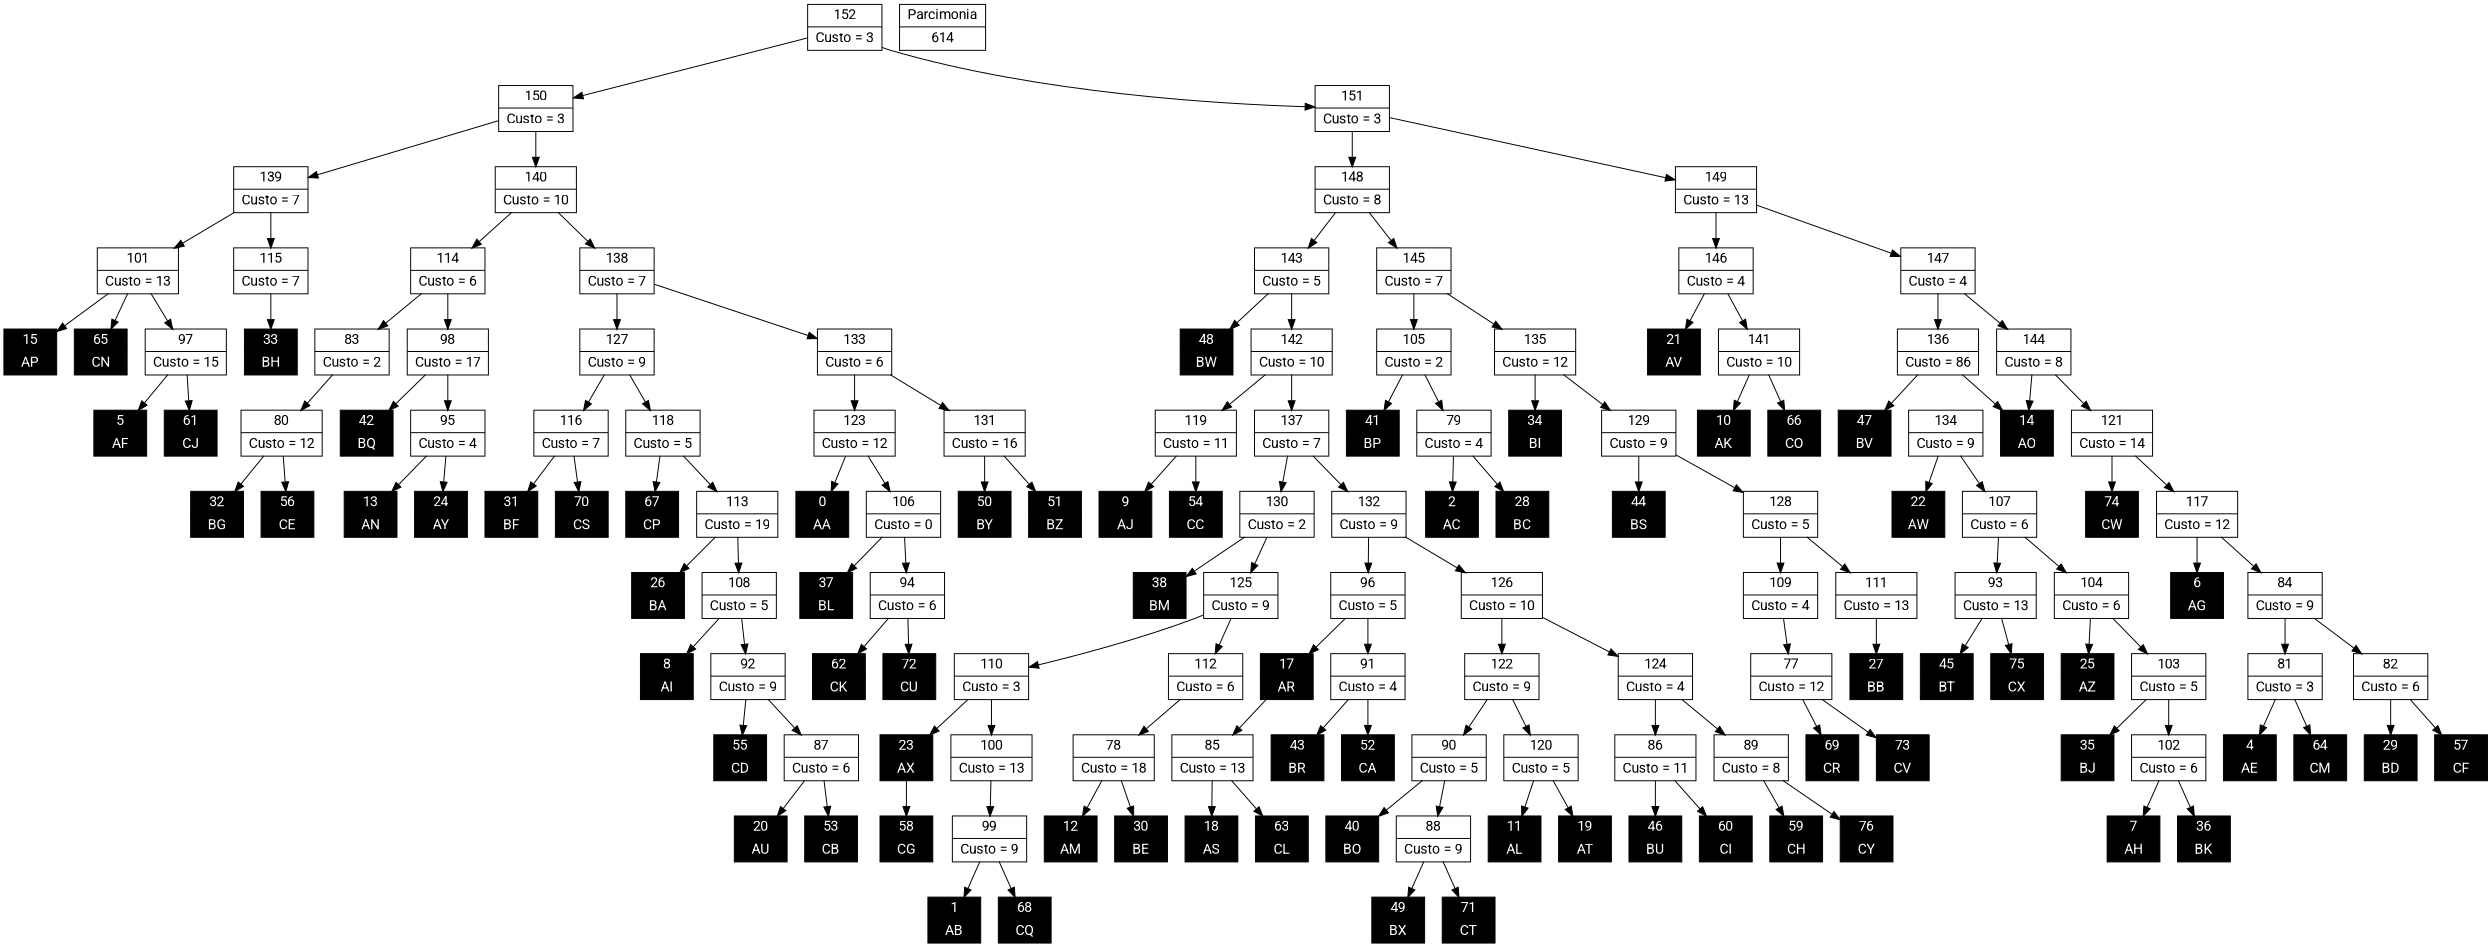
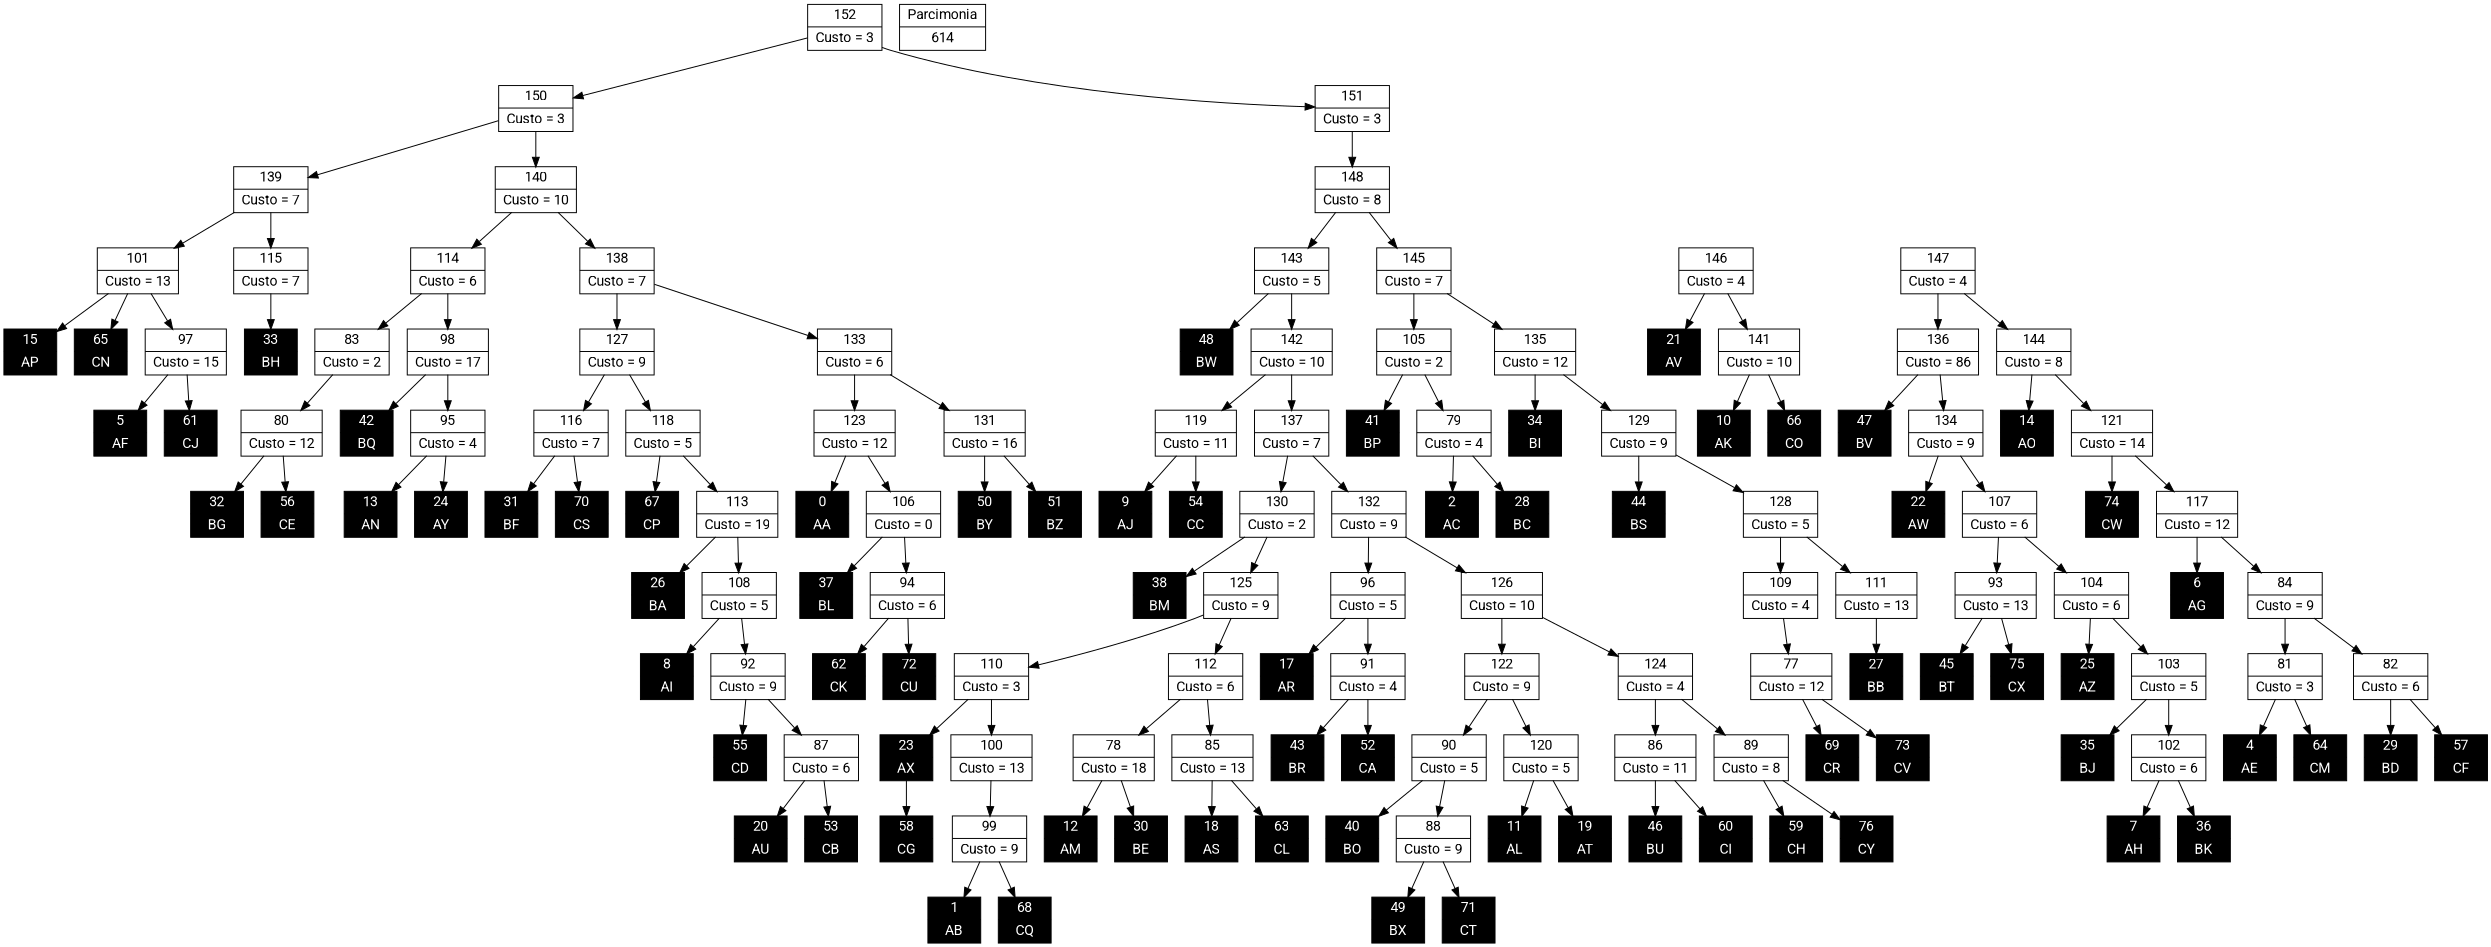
node "149": removed
edge "136" -> "14": now "136" -> "134"
edge "17" -> "85": now "112" -> "85"
